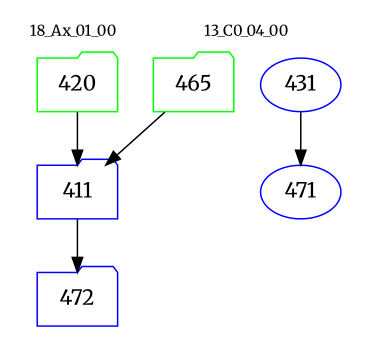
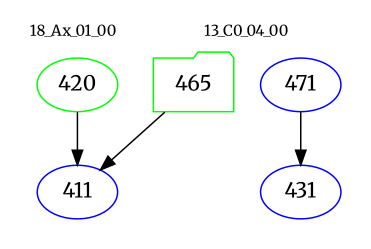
node "420": shape folder -> ellipse
edge "431" -> "471": reversed
node "411": shape folder -> ellipse
node "472": removed
